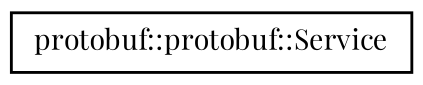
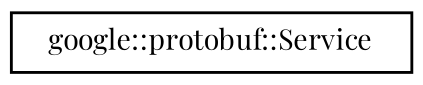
node "protobuf::protobuf::Service": label "protobuf::protobuf::Service" -> "google::protobuf::Service"
